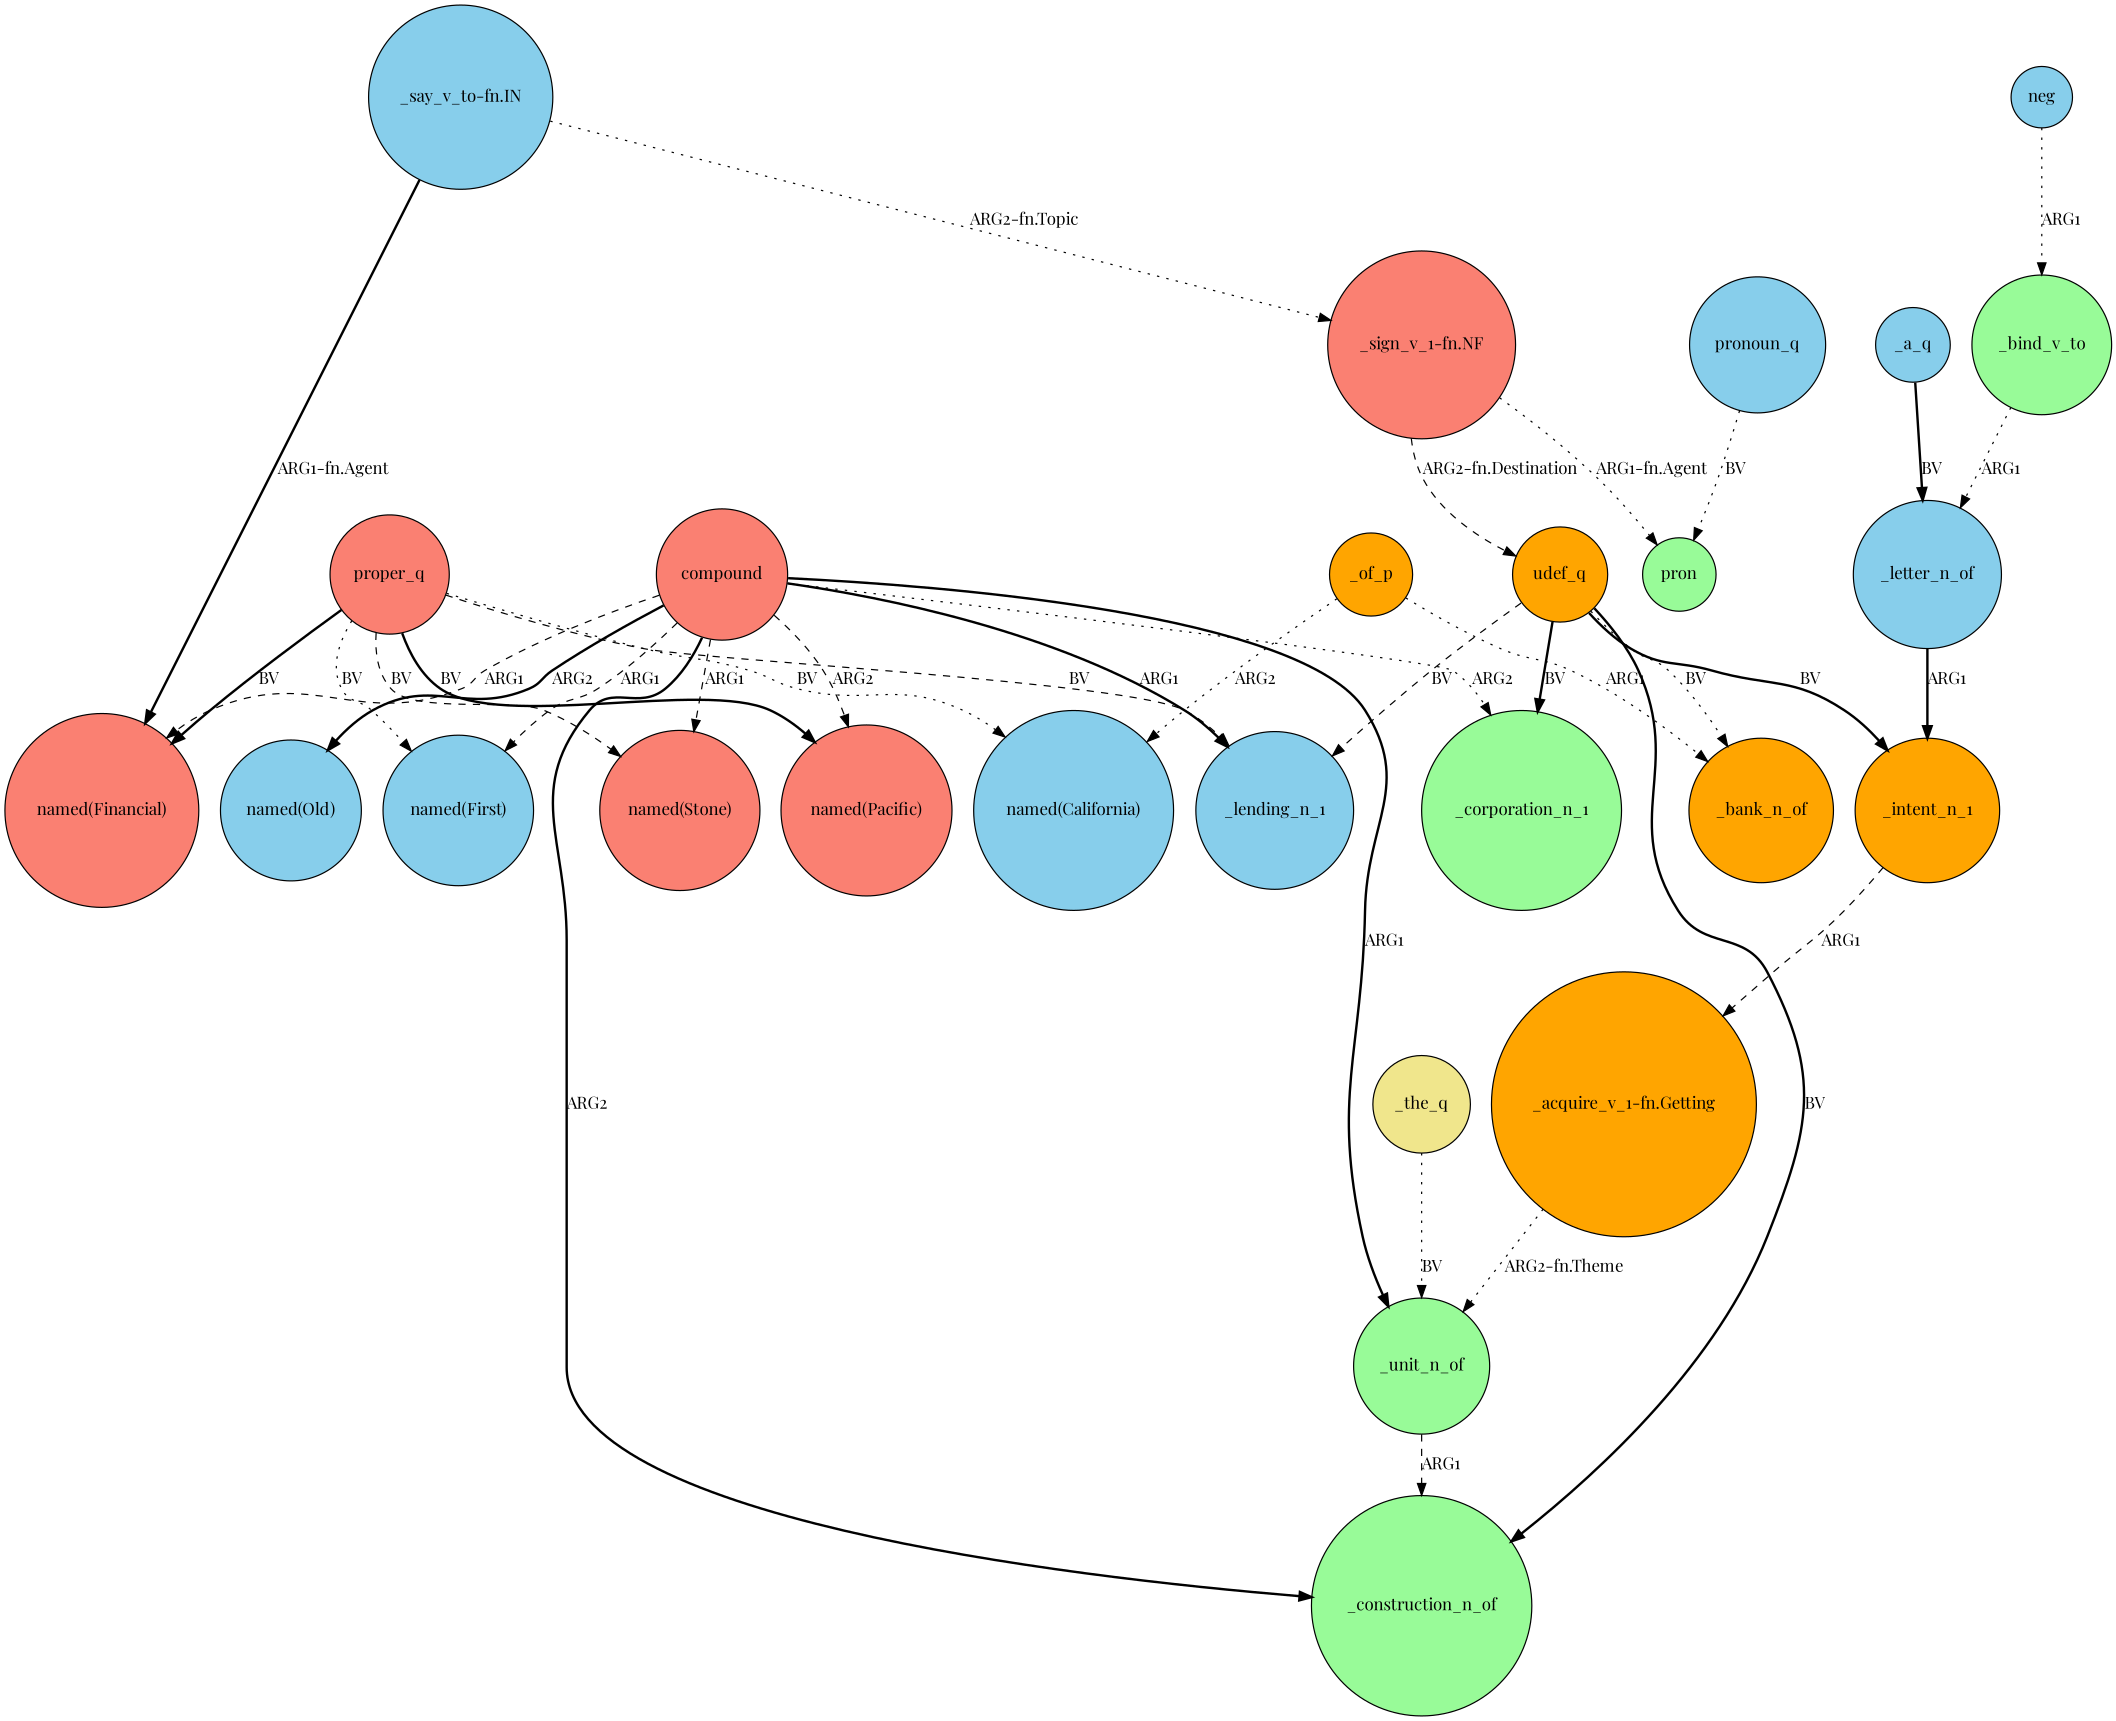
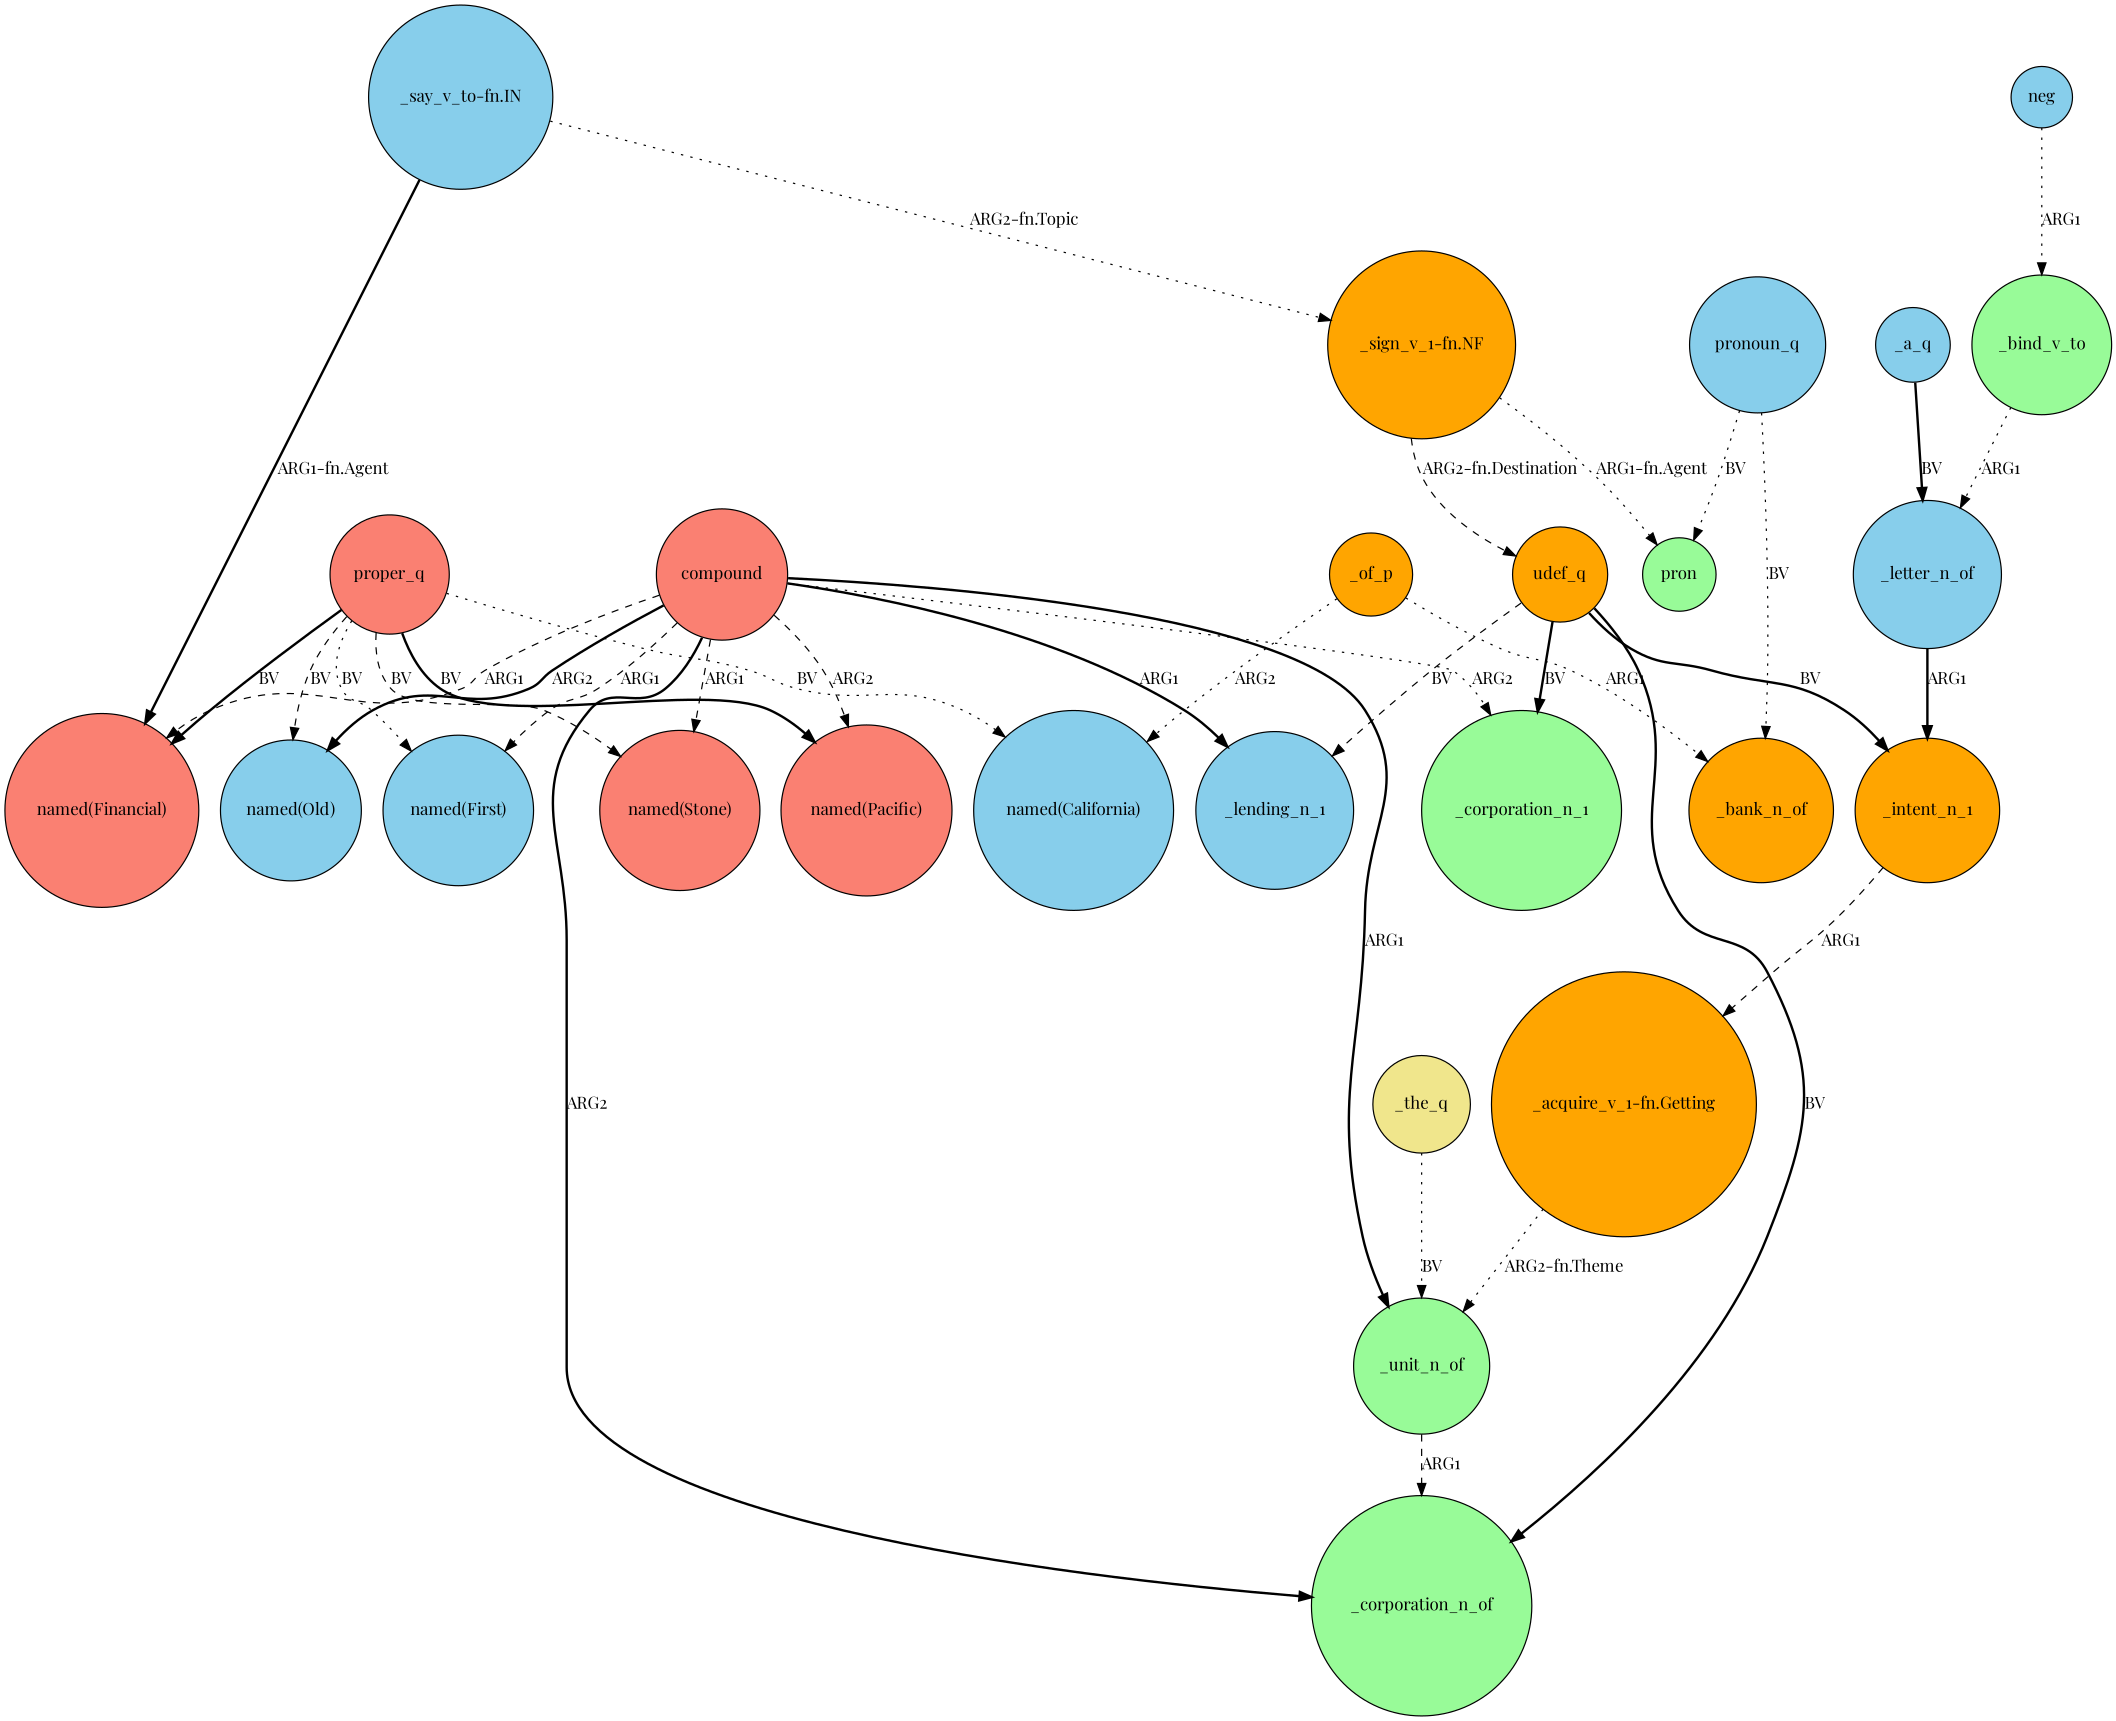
node "_sign_v_1-fn.NF": fillcolor salmon -> orange
edge "proper_q" -> "_lending_n_1": now "proper_q" -> "named(Old)"
edge "udef_q" -> "_bank_n_of": now "pronoun_q" -> "_bank_n_of"
node "_construction_n_of": label "_construction_n_of" -> "_corporation_n_of"
